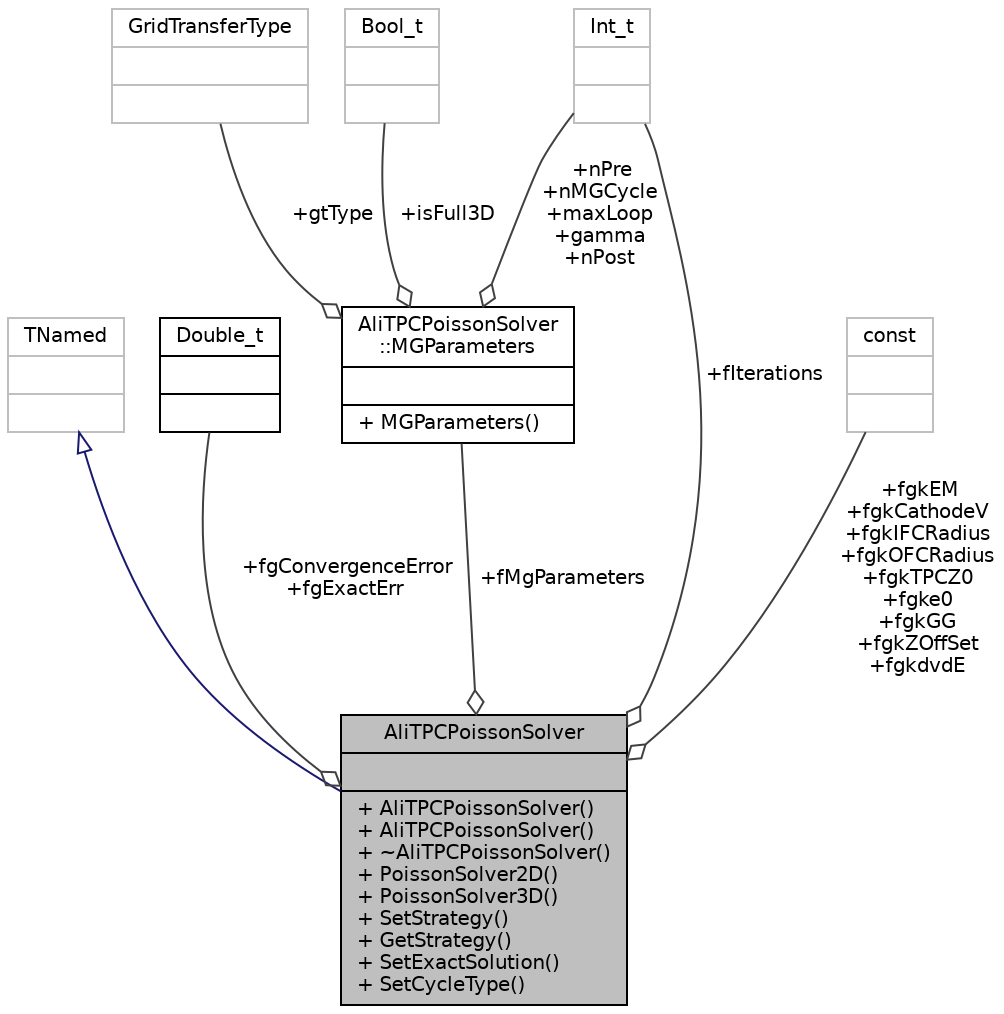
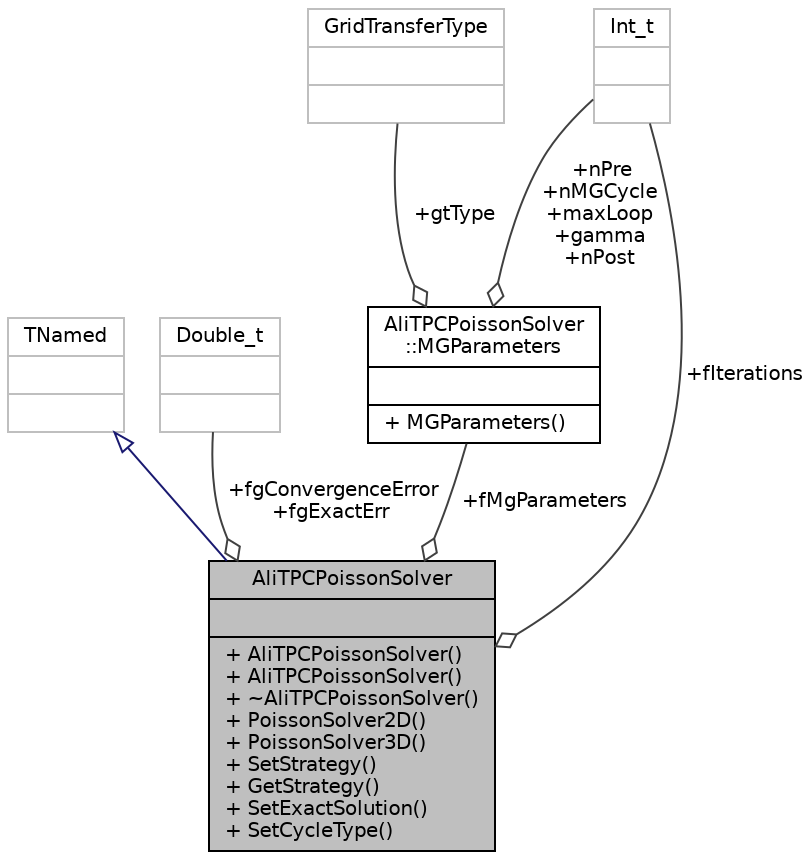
node "Bool_t": removed
node "Double_t": color black -> grey75
node "const": removed
